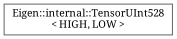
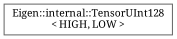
node "Eigen::internal::TensorUInt528 < HIGH, LOW >": label "Eigen::internal::TensorUInt528 < HIGH, LOW >" -> "Eigen::internal::TensorUInt128 < HIGH, LOW >"
